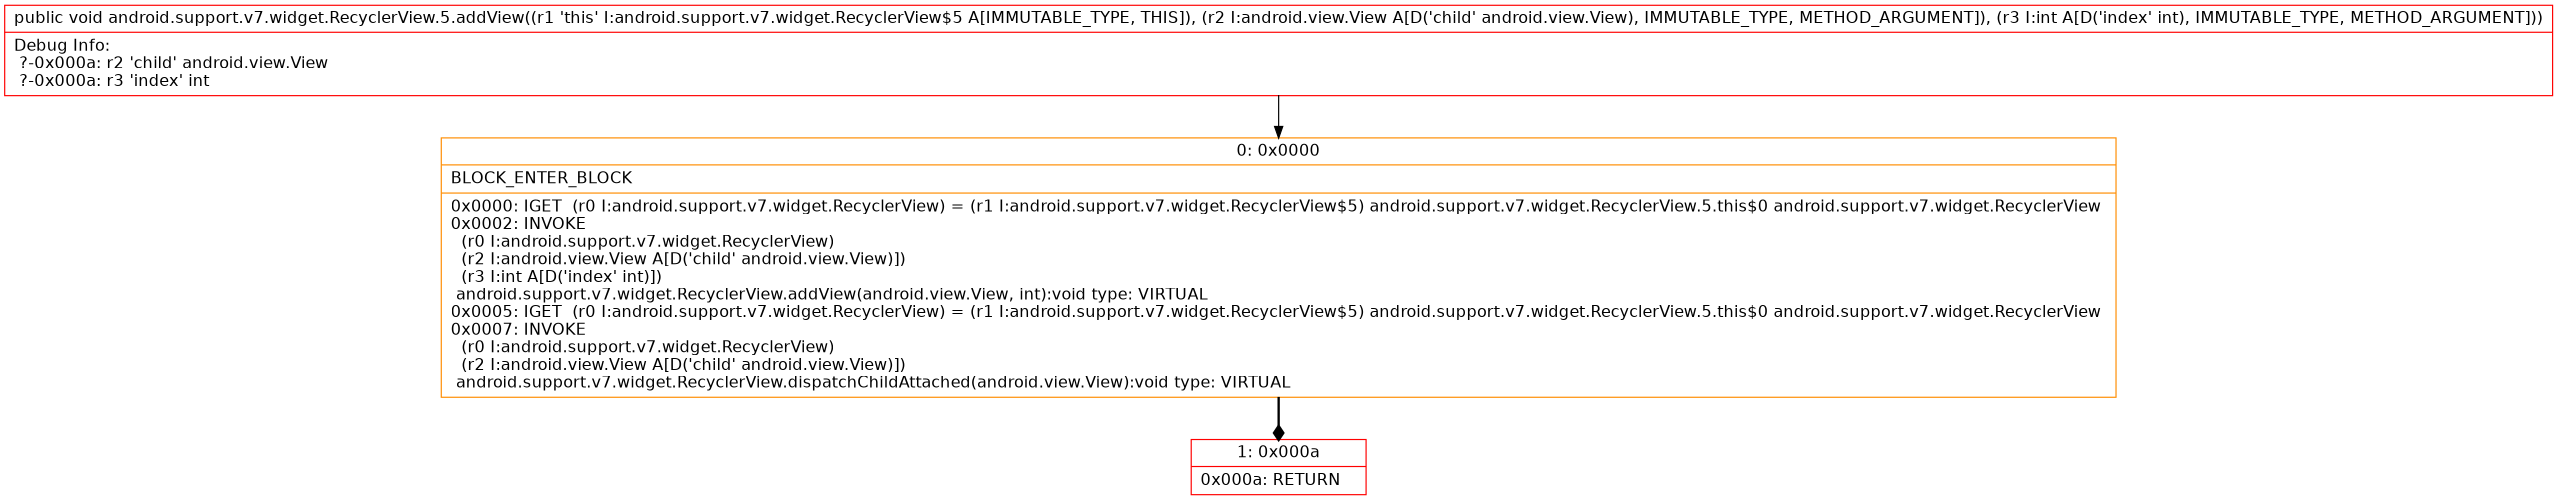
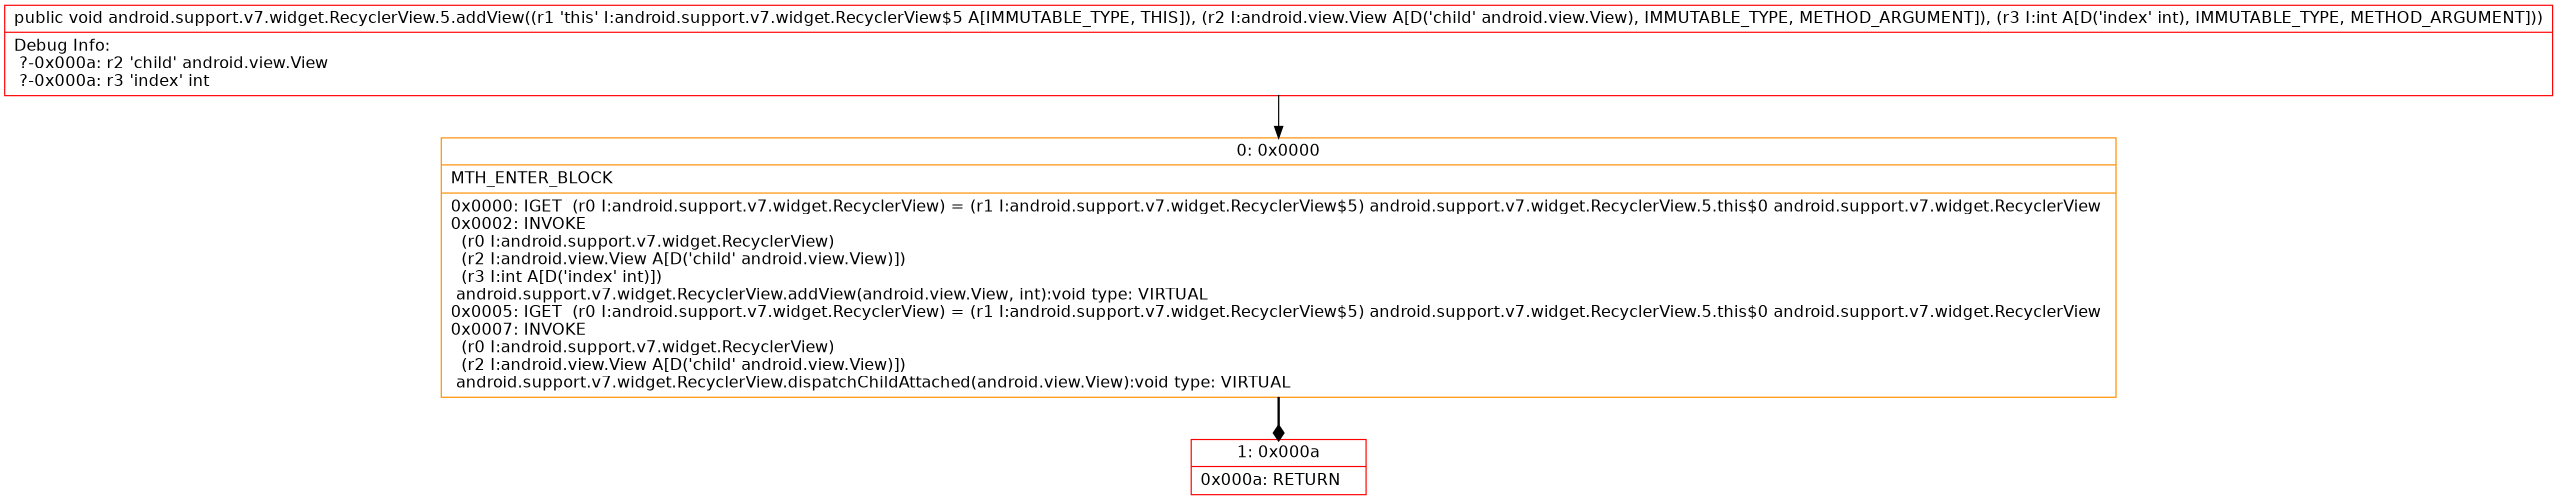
node "0: 0x0000": text "BLOCK_ENTER_BLOCK" -> "MTH_ENTER_BLOCK"
